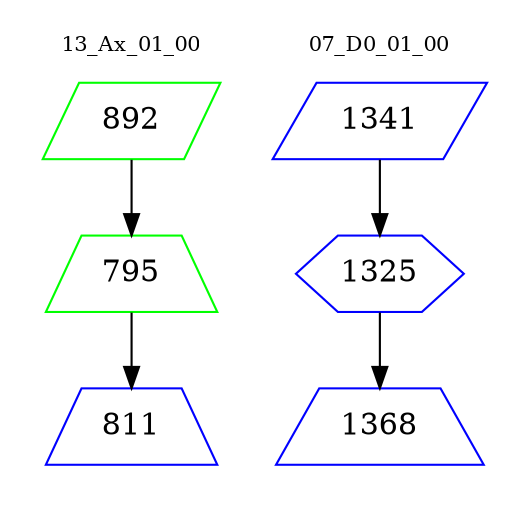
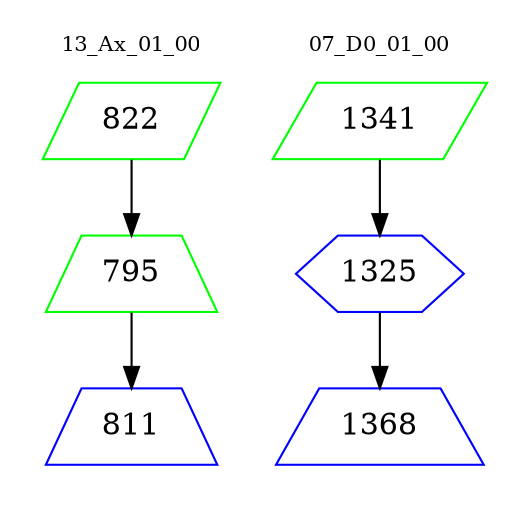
node "892": label "892" -> "822"
node "1341": color blue -> green
